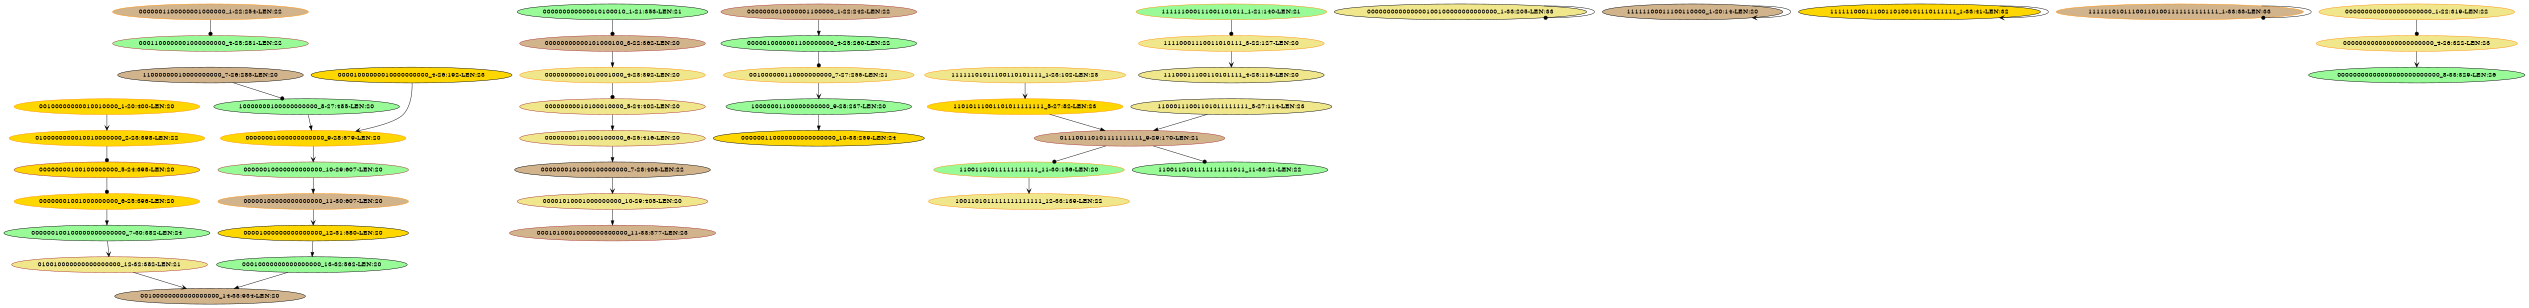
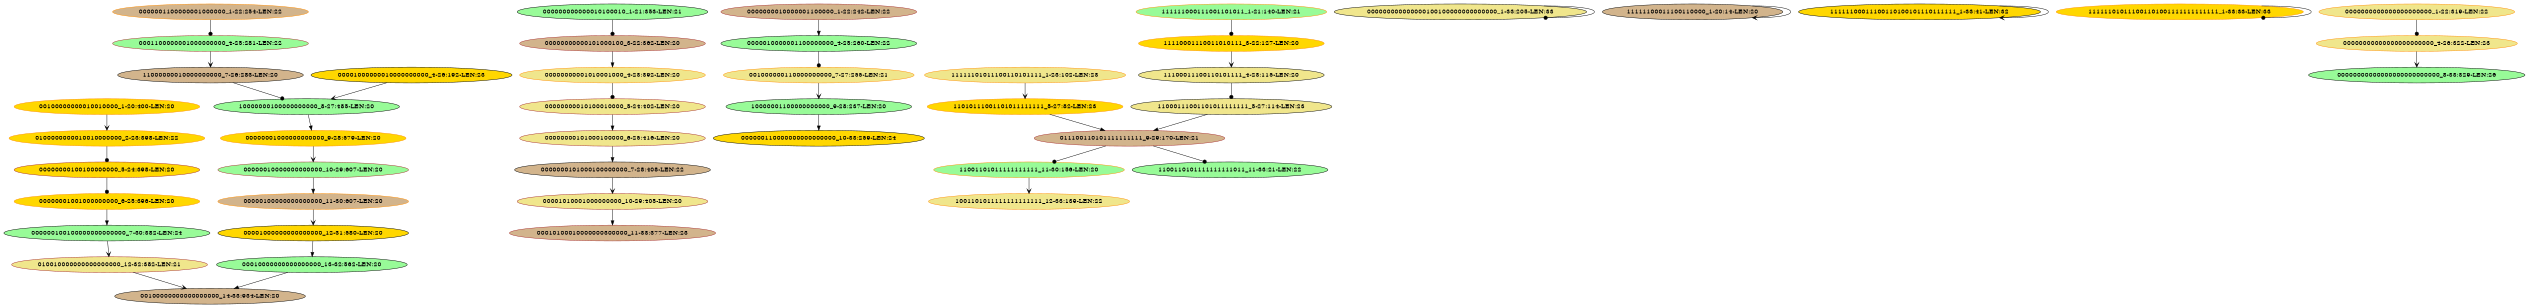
node "111111010111001101001111111111111_1-33:33-LEN:33": fillcolor tan -> gold
node "11110001110011010111_3-22:127-LEN:20": fillcolor khaki -> gold
edge "0001100000001000000000_4-25:281-LEN:22" -> "11000000010000000000_7-26:283-LEN:20": added
edge "11100011100110101111_4-23:115-LEN:20" -> "11000111001101011111111_5-27:114-LEN:23": added
edge "00001000000010000000000_4-26:192-LEN:23" -> "00000001000000000000_9-28:579-LEN:20": now "00001000000010000000000_4-26:192-LEN:23" -> "10000000100000000000_8-27:485-LEN:20"
